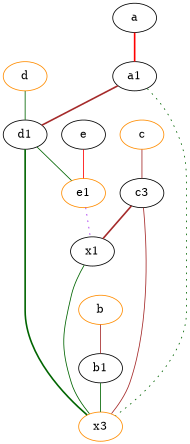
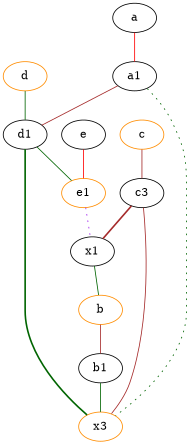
edge "a" -- "a1": style bold -> solid
edge "a1" -- "d1": style bold -> solid
edge "x1" -- "x3": now "x1" -- "b"
